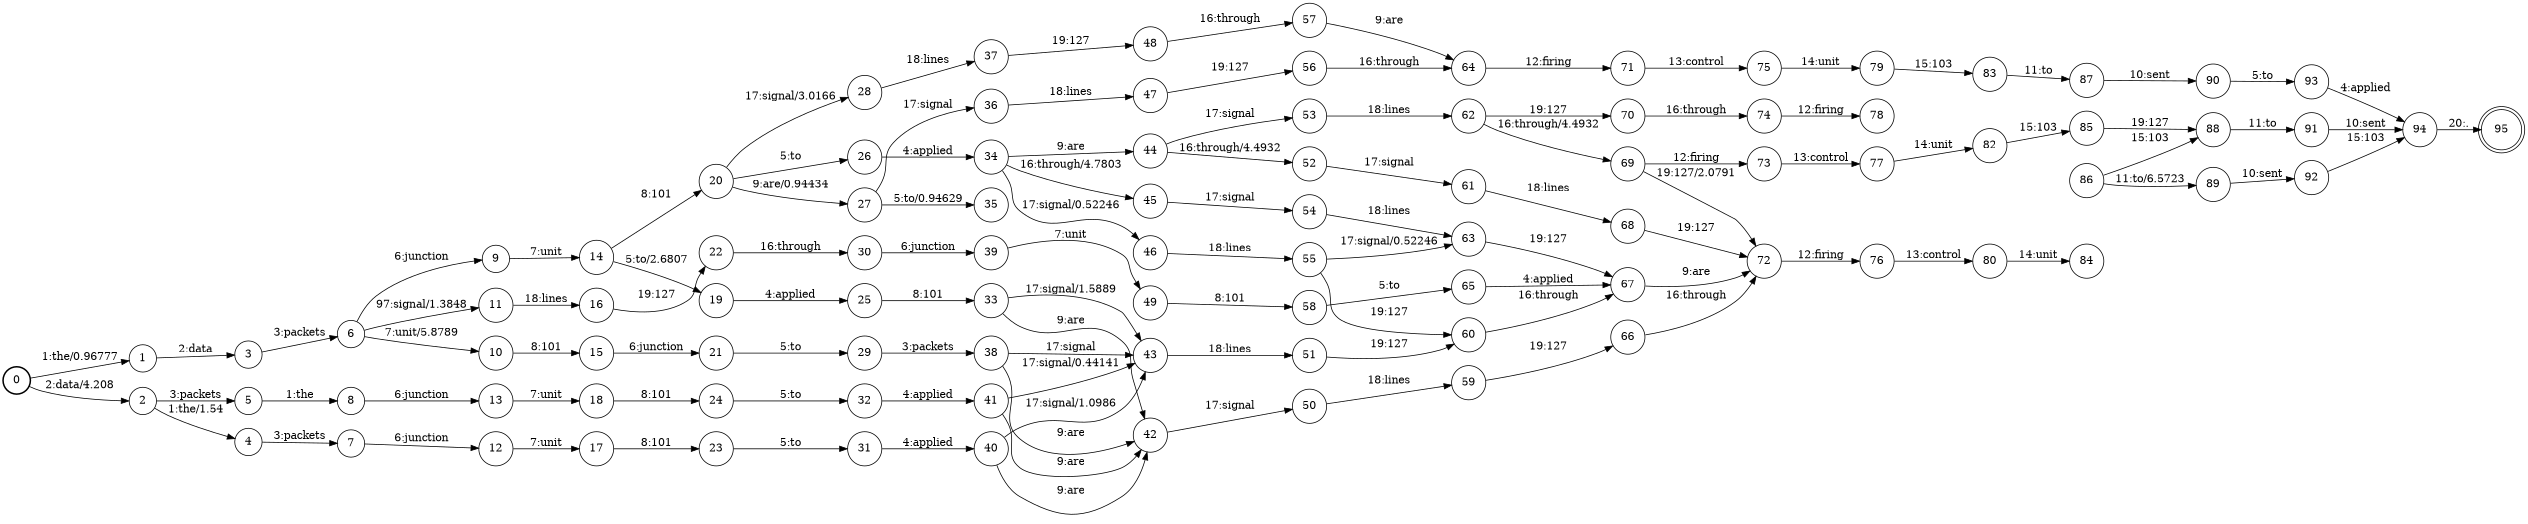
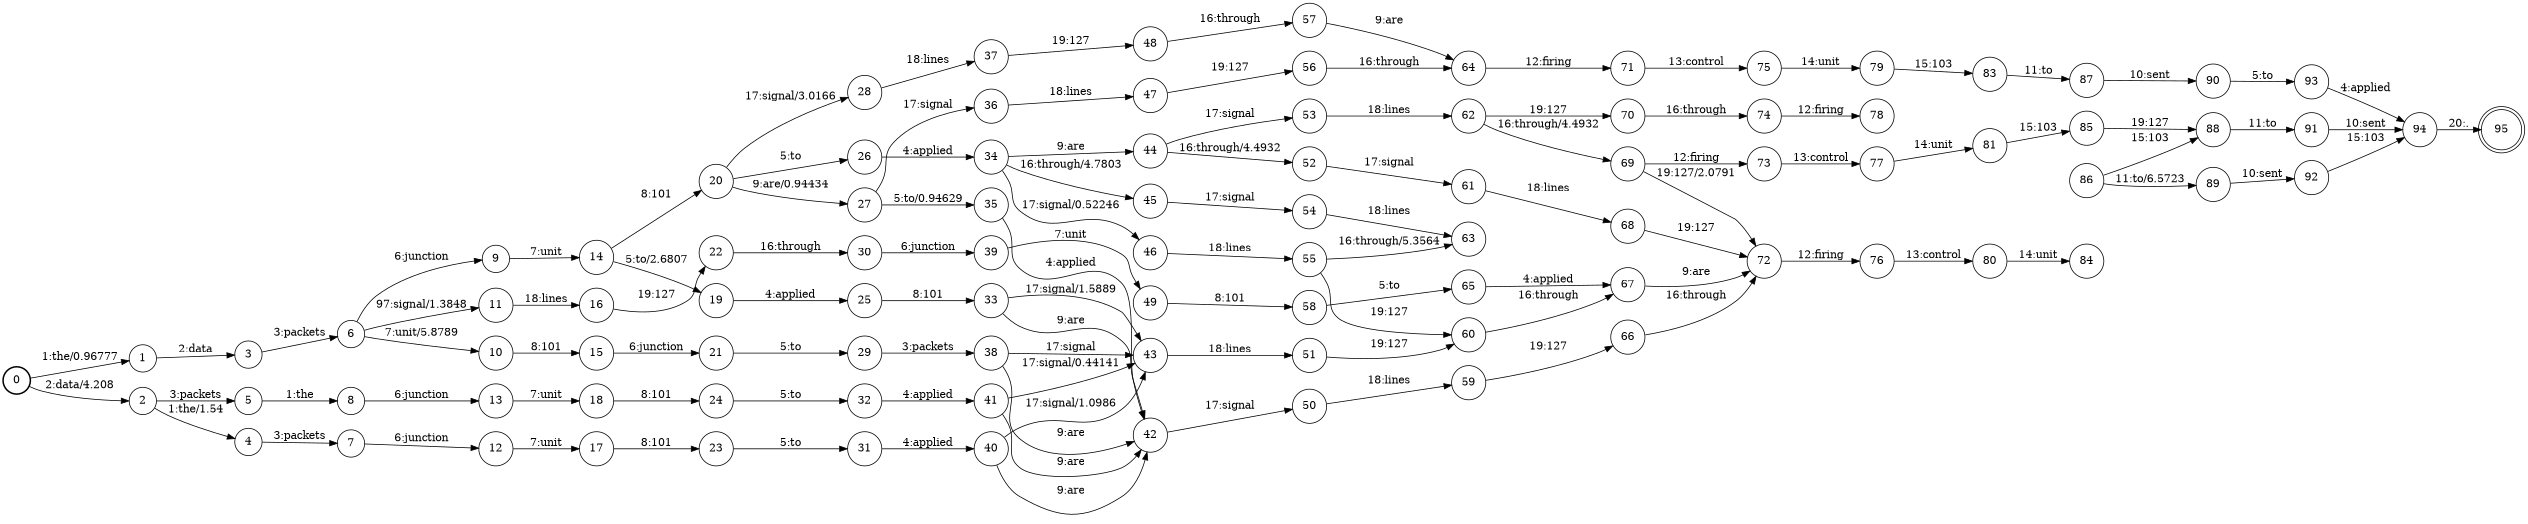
node "82": label "82" -> "81"
edge "55" -> "63": label "17:signal/0.52246" -> "16:through/5.3564"
edge "63" -> "67": removed, label "19:127"
edge "35" -> "42": added, label "4:applied"
